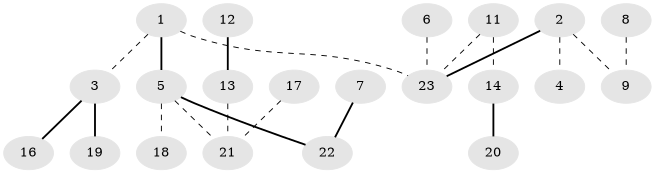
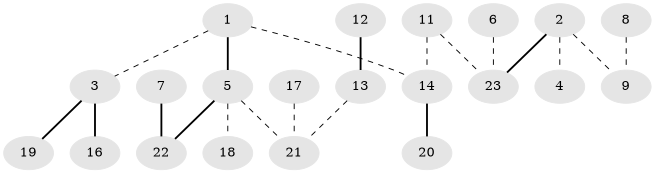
edge "1" -- "23": now "1" -- "14"
